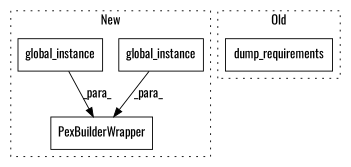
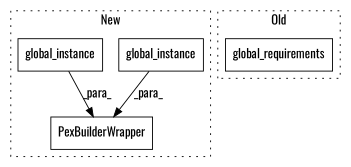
node "dump_requirements": label "dump_requirements" -> "global_requirements"
